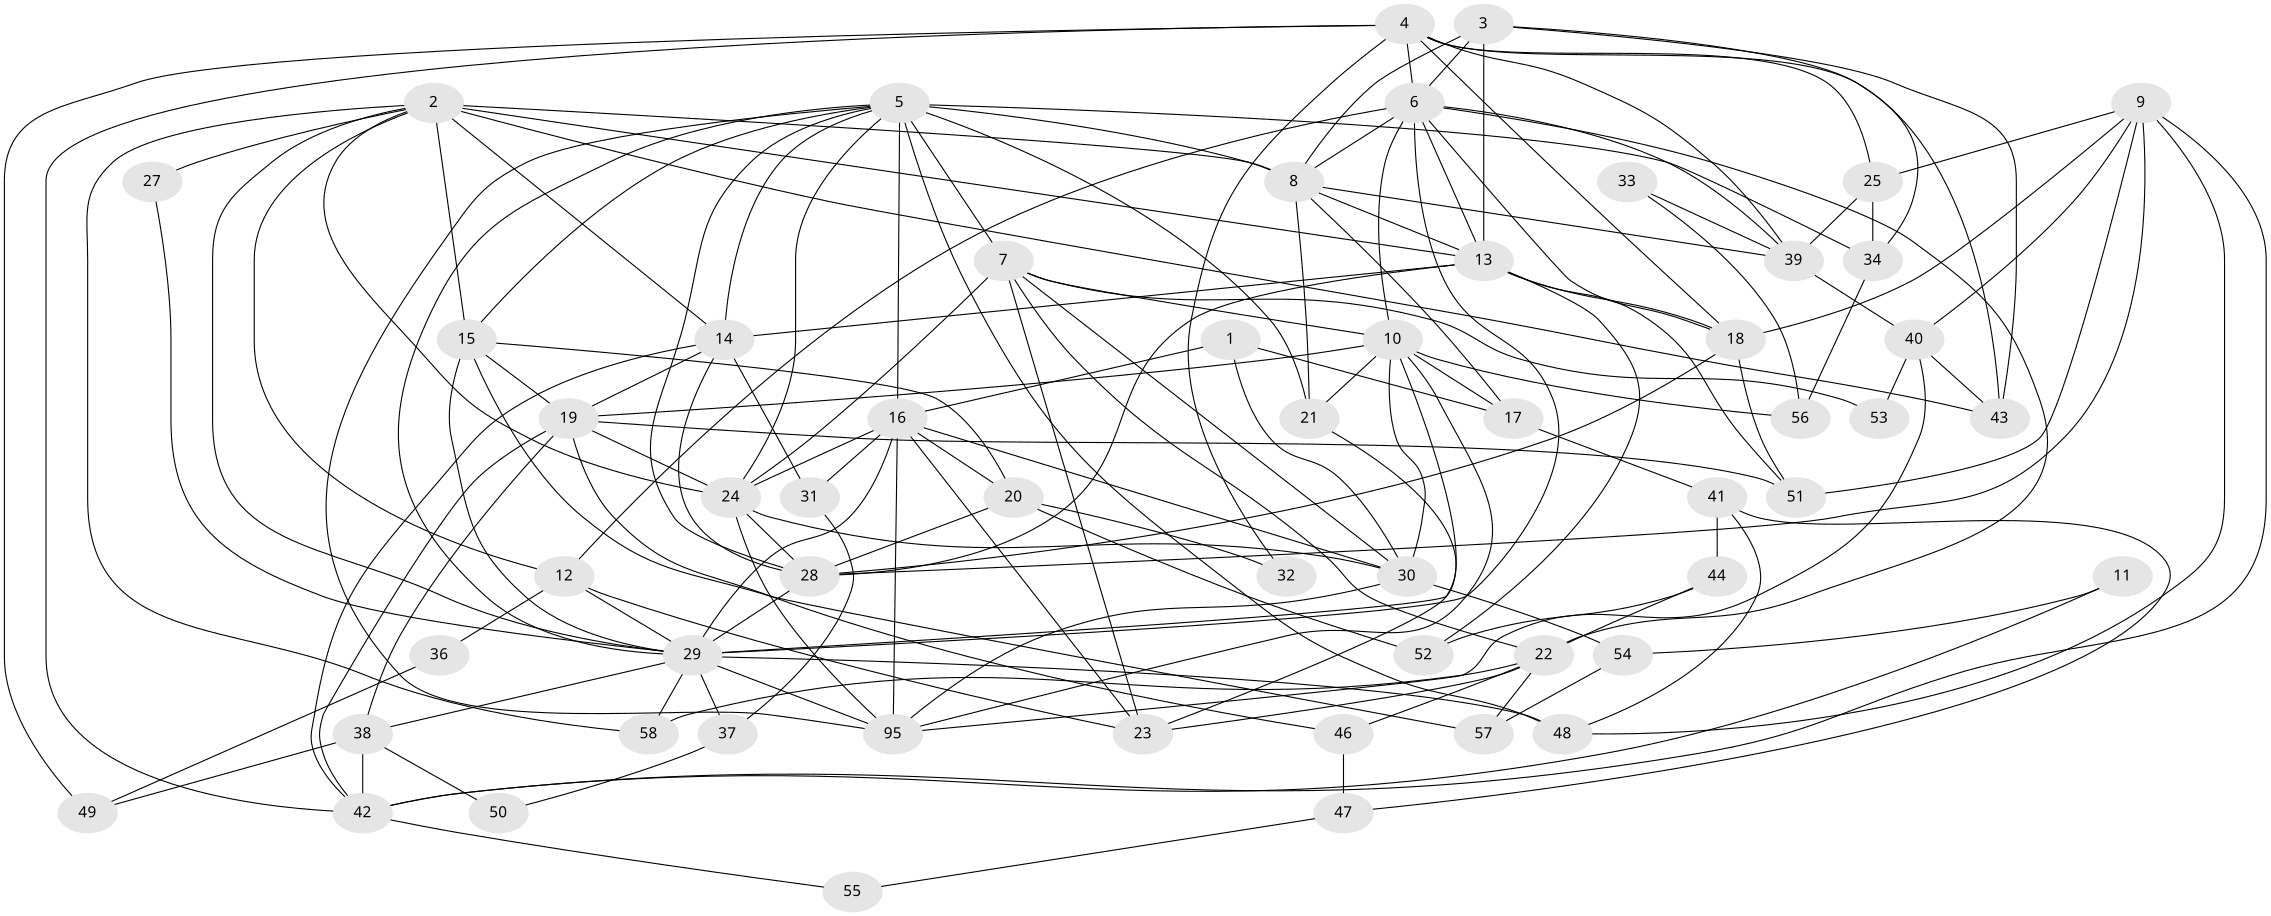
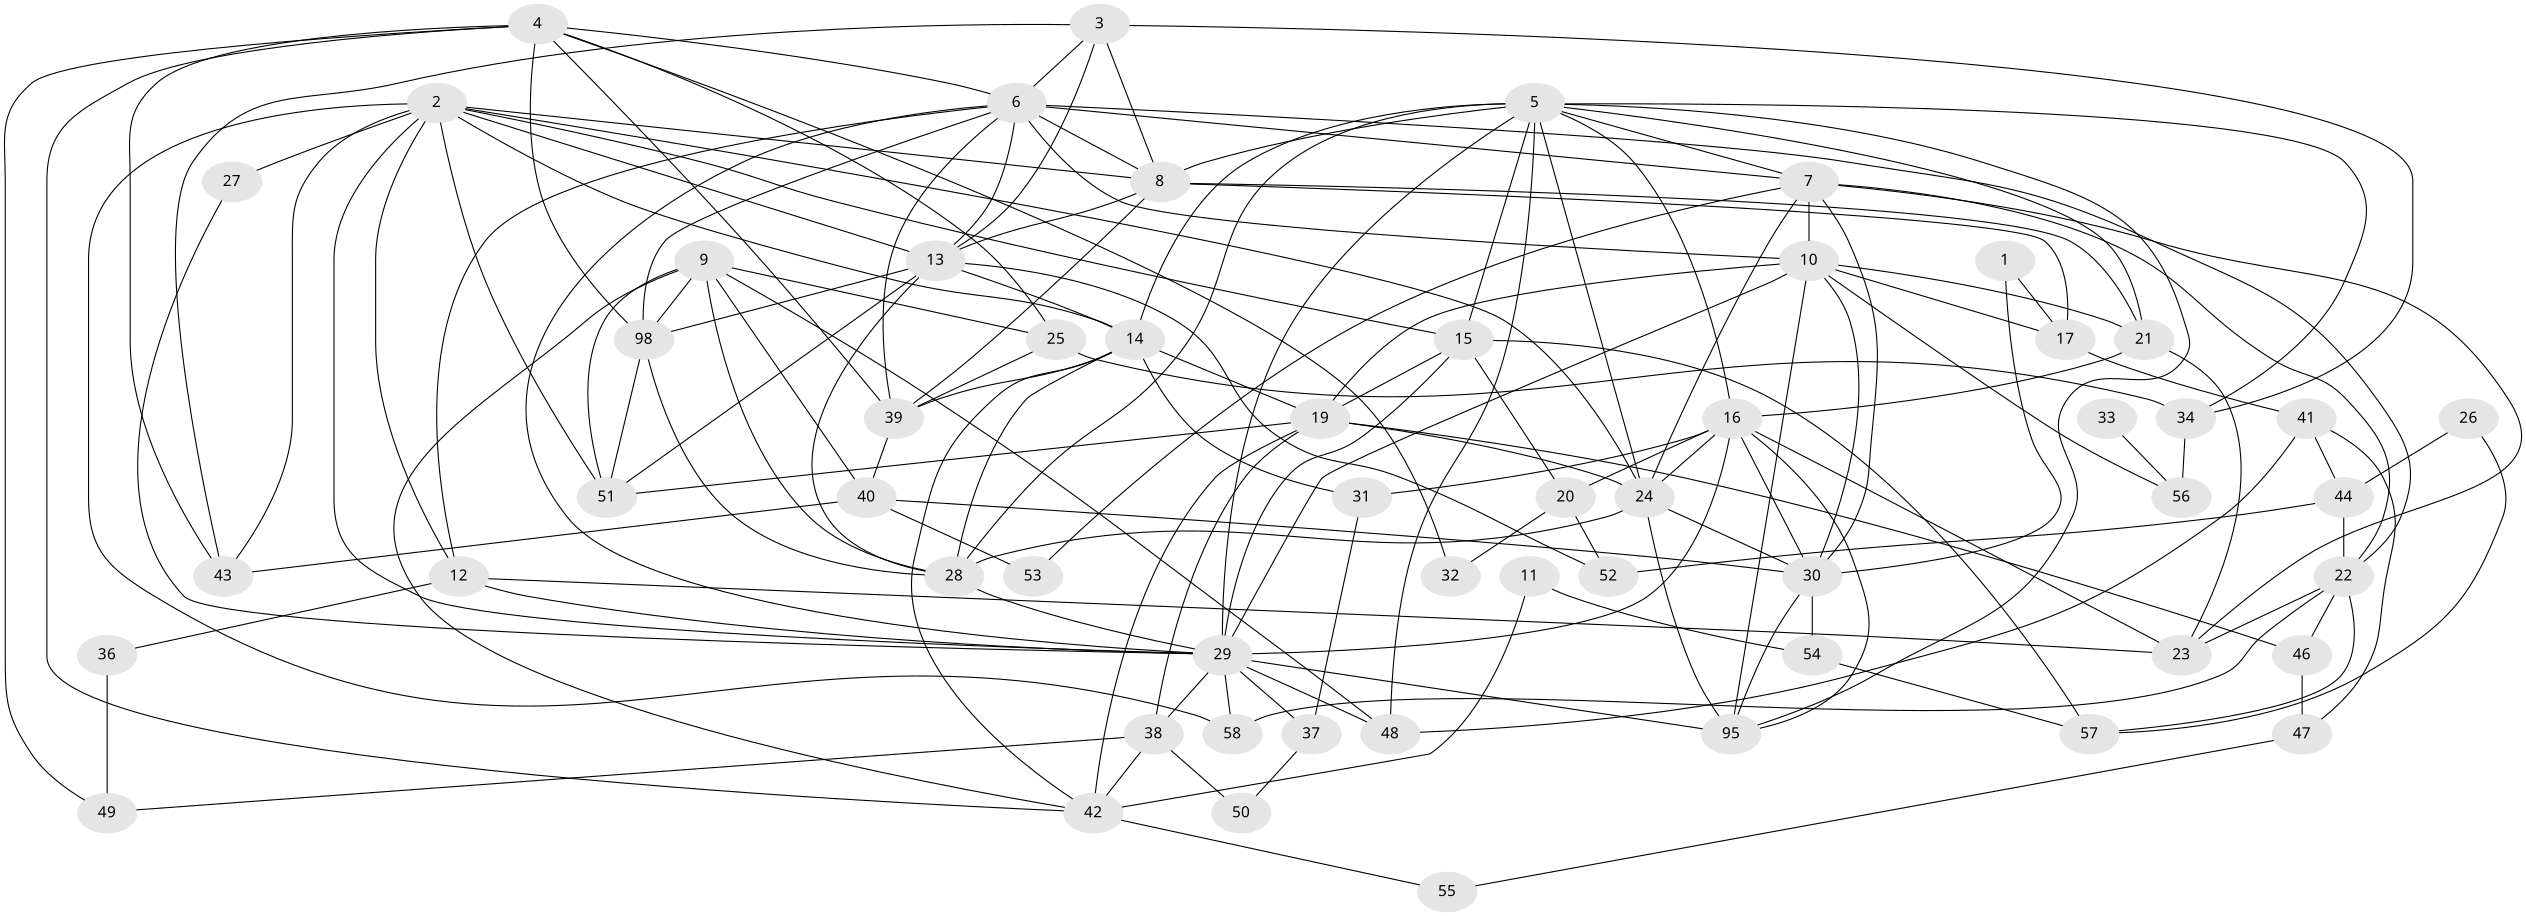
edge "6" -- "7": added
edge "33" -- "39": now "14" -- "39"
edge "2" -- "51": added
node "18": label "18" -> "98"
edge "1" -- "16": now "21" -- "16"
node "26": added
edge "20" -- "28": removed
edge "40" -- "95": now "40" -- "30"
